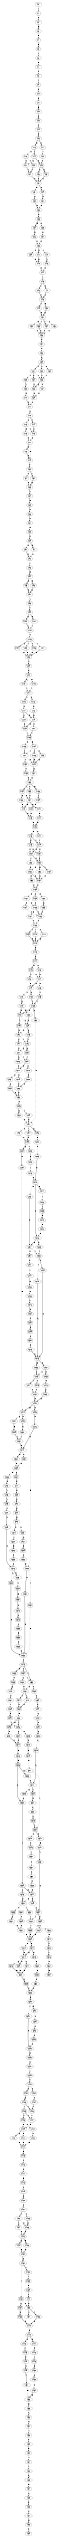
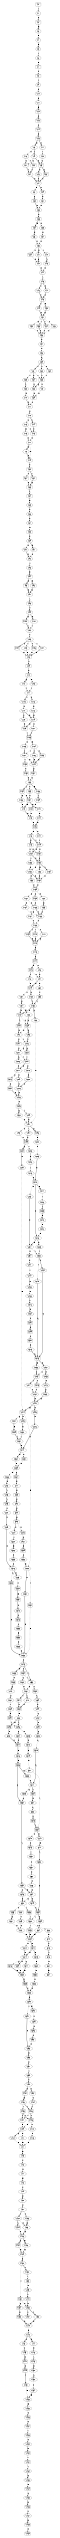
edge "S406" -> "S408": added, label "V"
